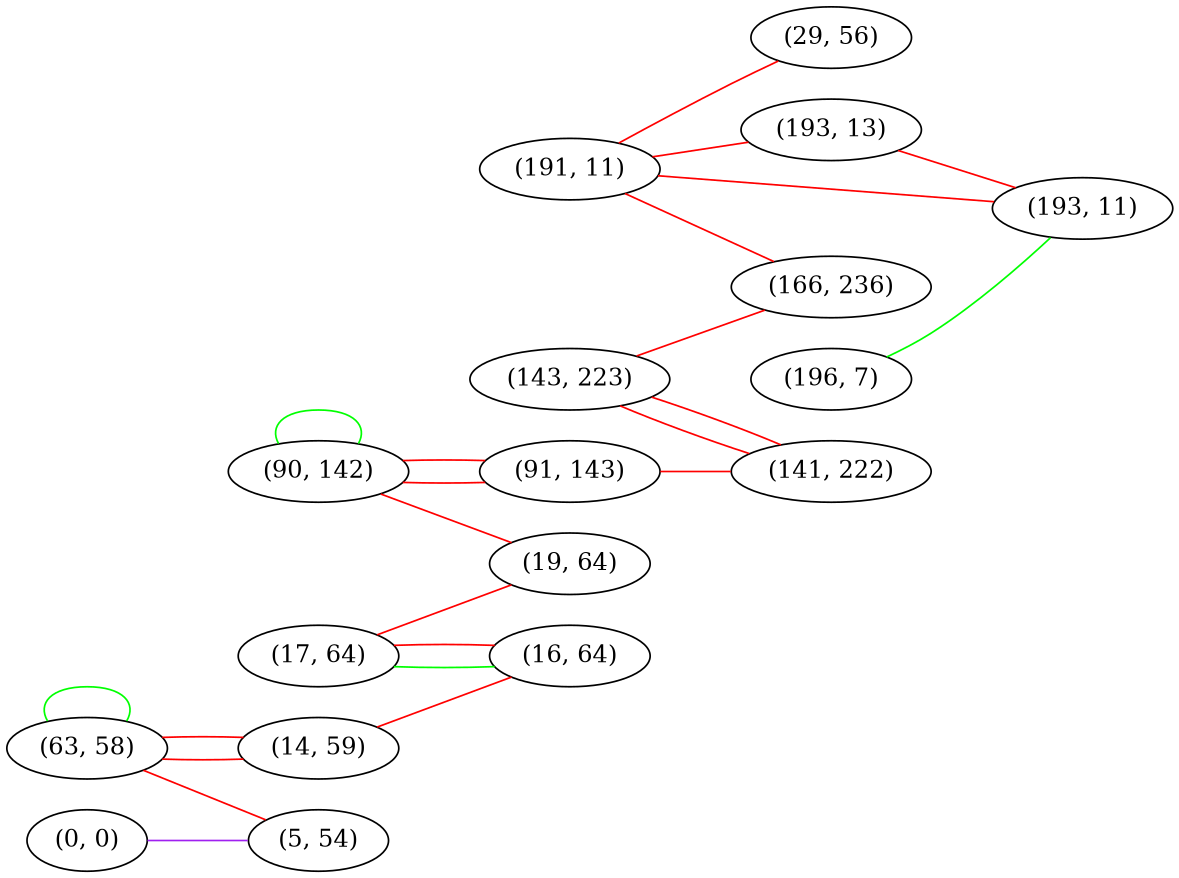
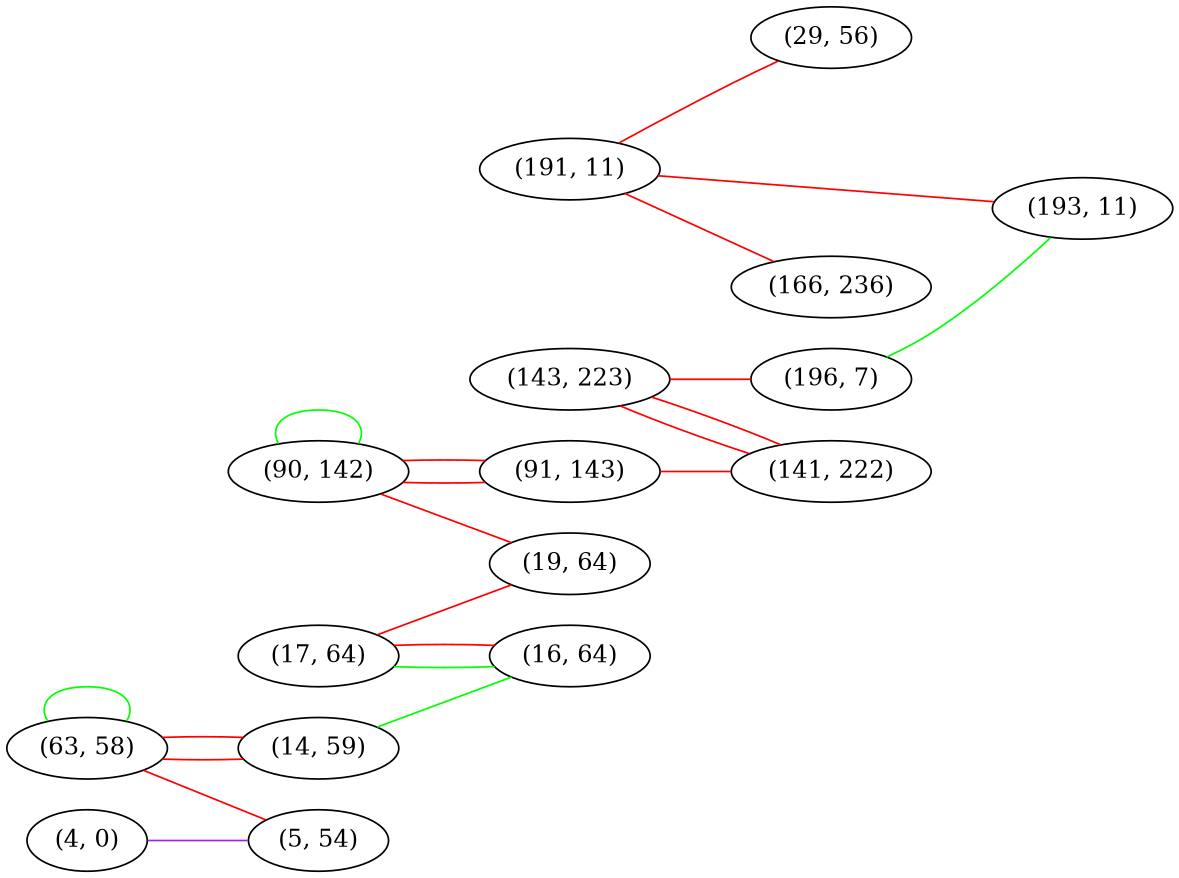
node "(193, 13)": removed
edge "(166, 236)" -- "(143, 223)": now "(196, 7)" -- "(143, 223)"
edge "(16, 64)" -- "(14, 59)": color red -> green
node "(0, 0)": label "(0, 0)" -> "(4, 0)"
